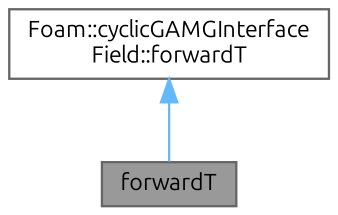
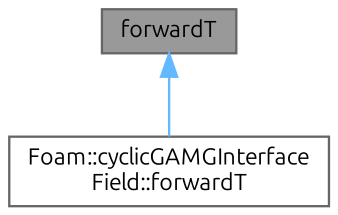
edge "forwardT" -> "Foam::cyclicGAMGInterface Field::forwardT": reversed
